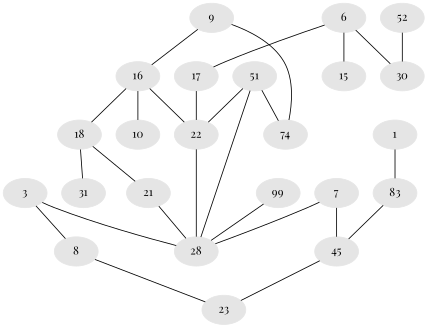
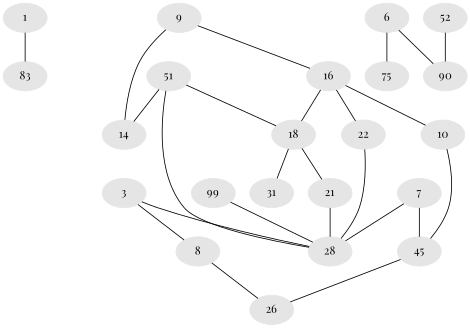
node "17": removed
node "15": label "15" -> "75"
node "30": label "30" -> "90"
edge "51" -- "22": now "51" -- "18"
node "74": label "74" -> "14"
edge "83" -- "45": now "10" -- "45"
node "23": label "23" -> "26"
